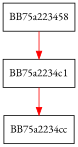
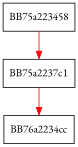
node "BB75a2234c1": label "BB75a2234c1" -> "BB75a2237c1"
node "BB75a2234cc": label "BB75a2234cc" -> "BB76a2234cc"
